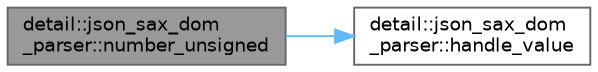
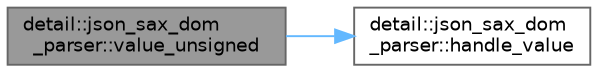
node "detail::json_sax_dom _parser::number_unsigned": label "detail::json_sax_dom _parser::number_unsigned" -> "detail::json_sax_dom _parser::value_unsigned"
